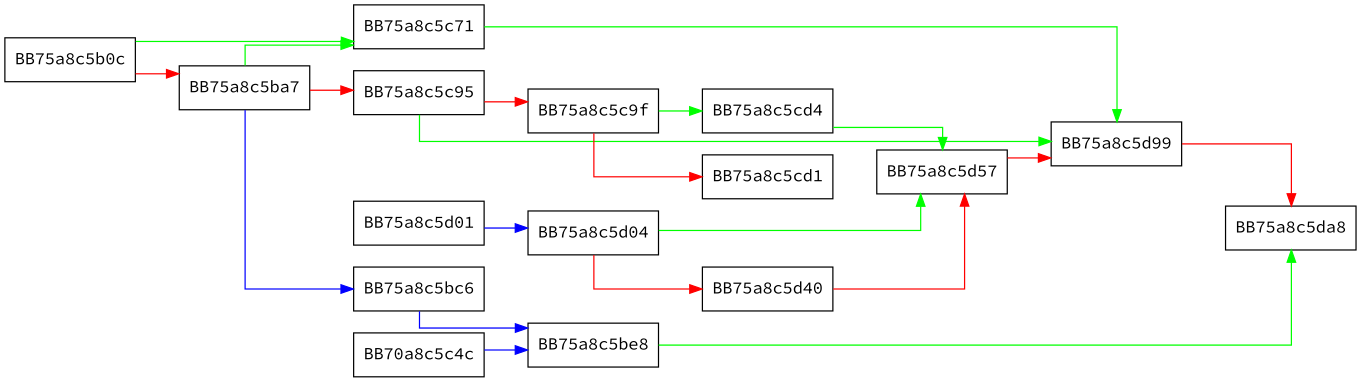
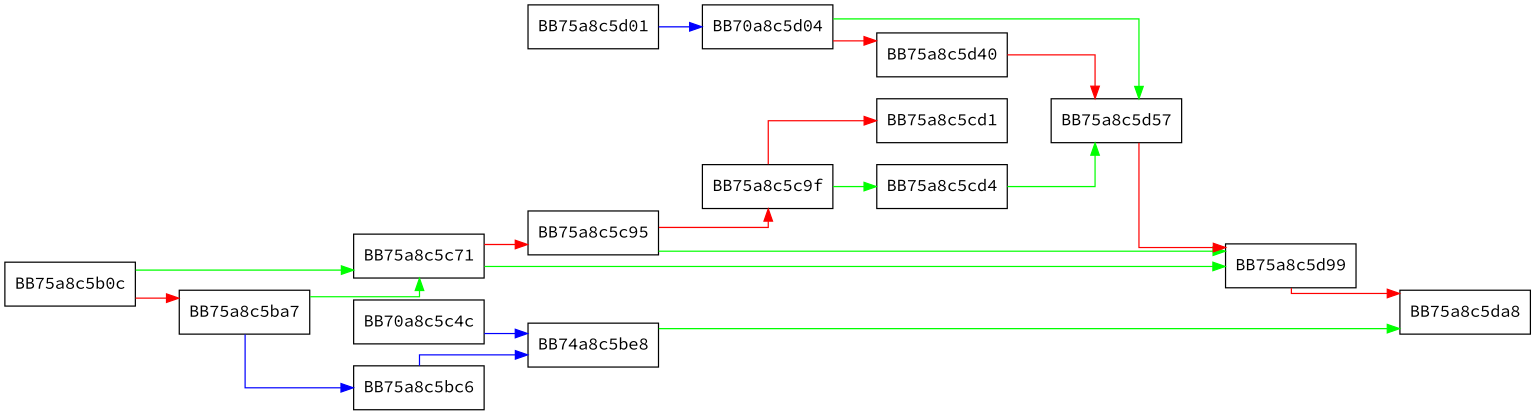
edge "BB75a8c5ba7" -> "BB75a8c5c95": now "BB75a8c5c71" -> "BB75a8c5c95"
node "BB75a8c5d04": label "BB75a8c5d04" -> "BB70a8c5d04"
node "BB75a8c5be8": label "BB75a8c5be8" -> "BB74a8c5be8"
